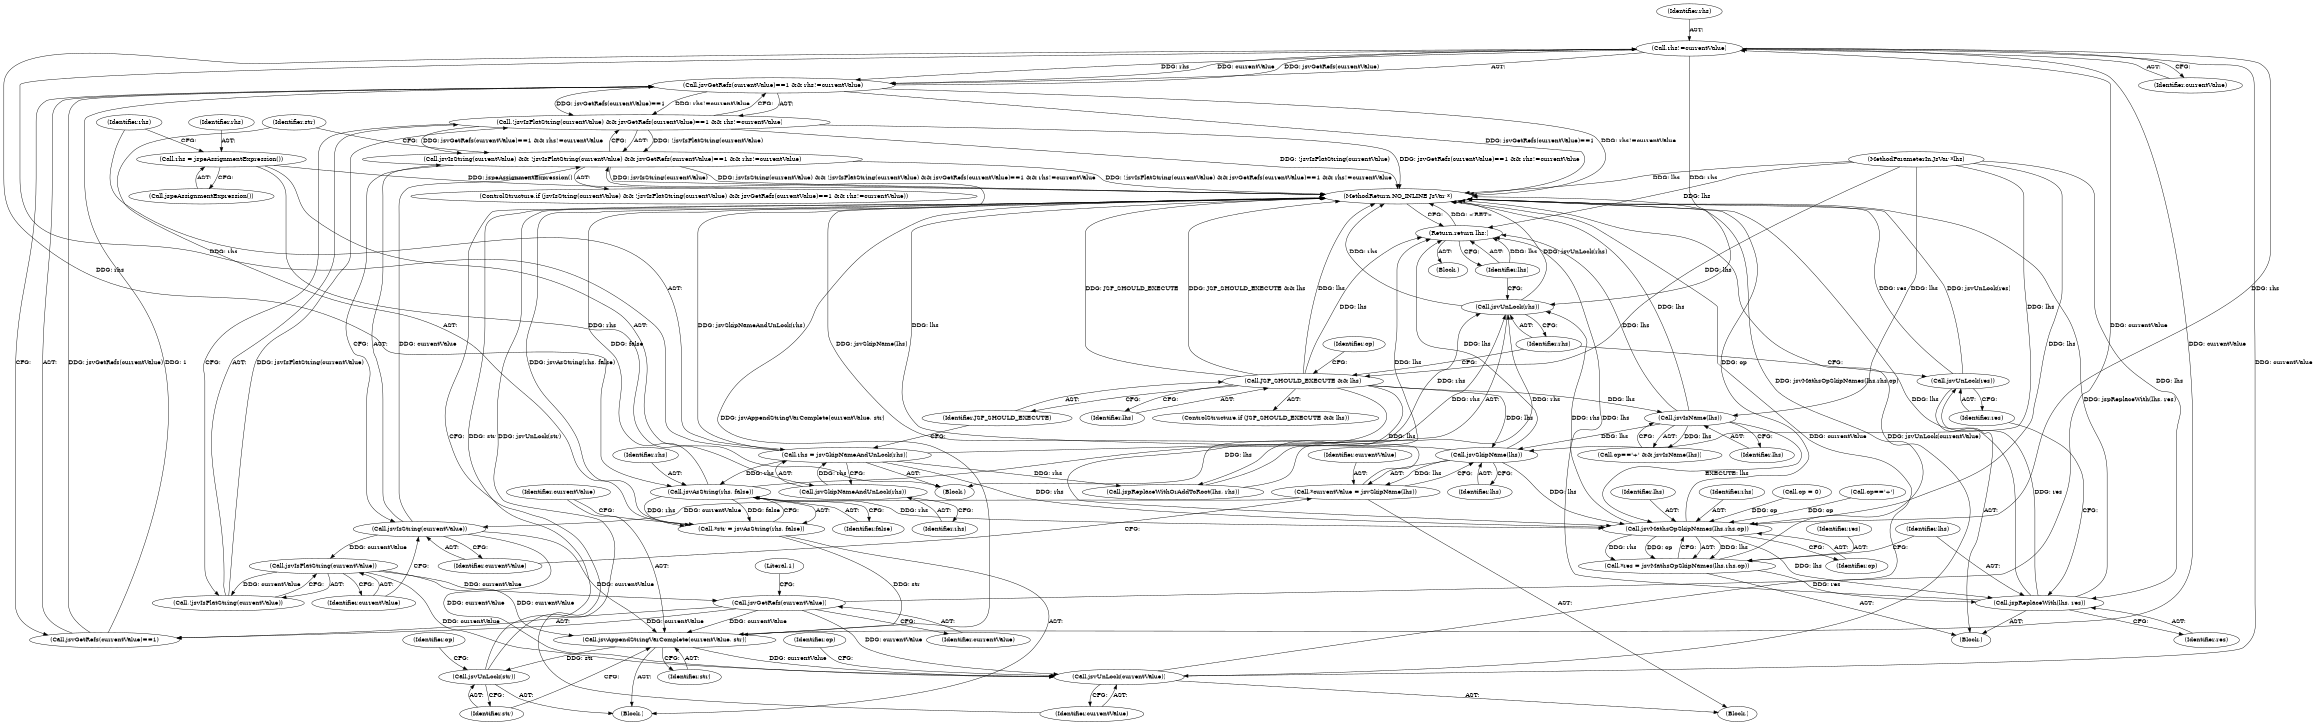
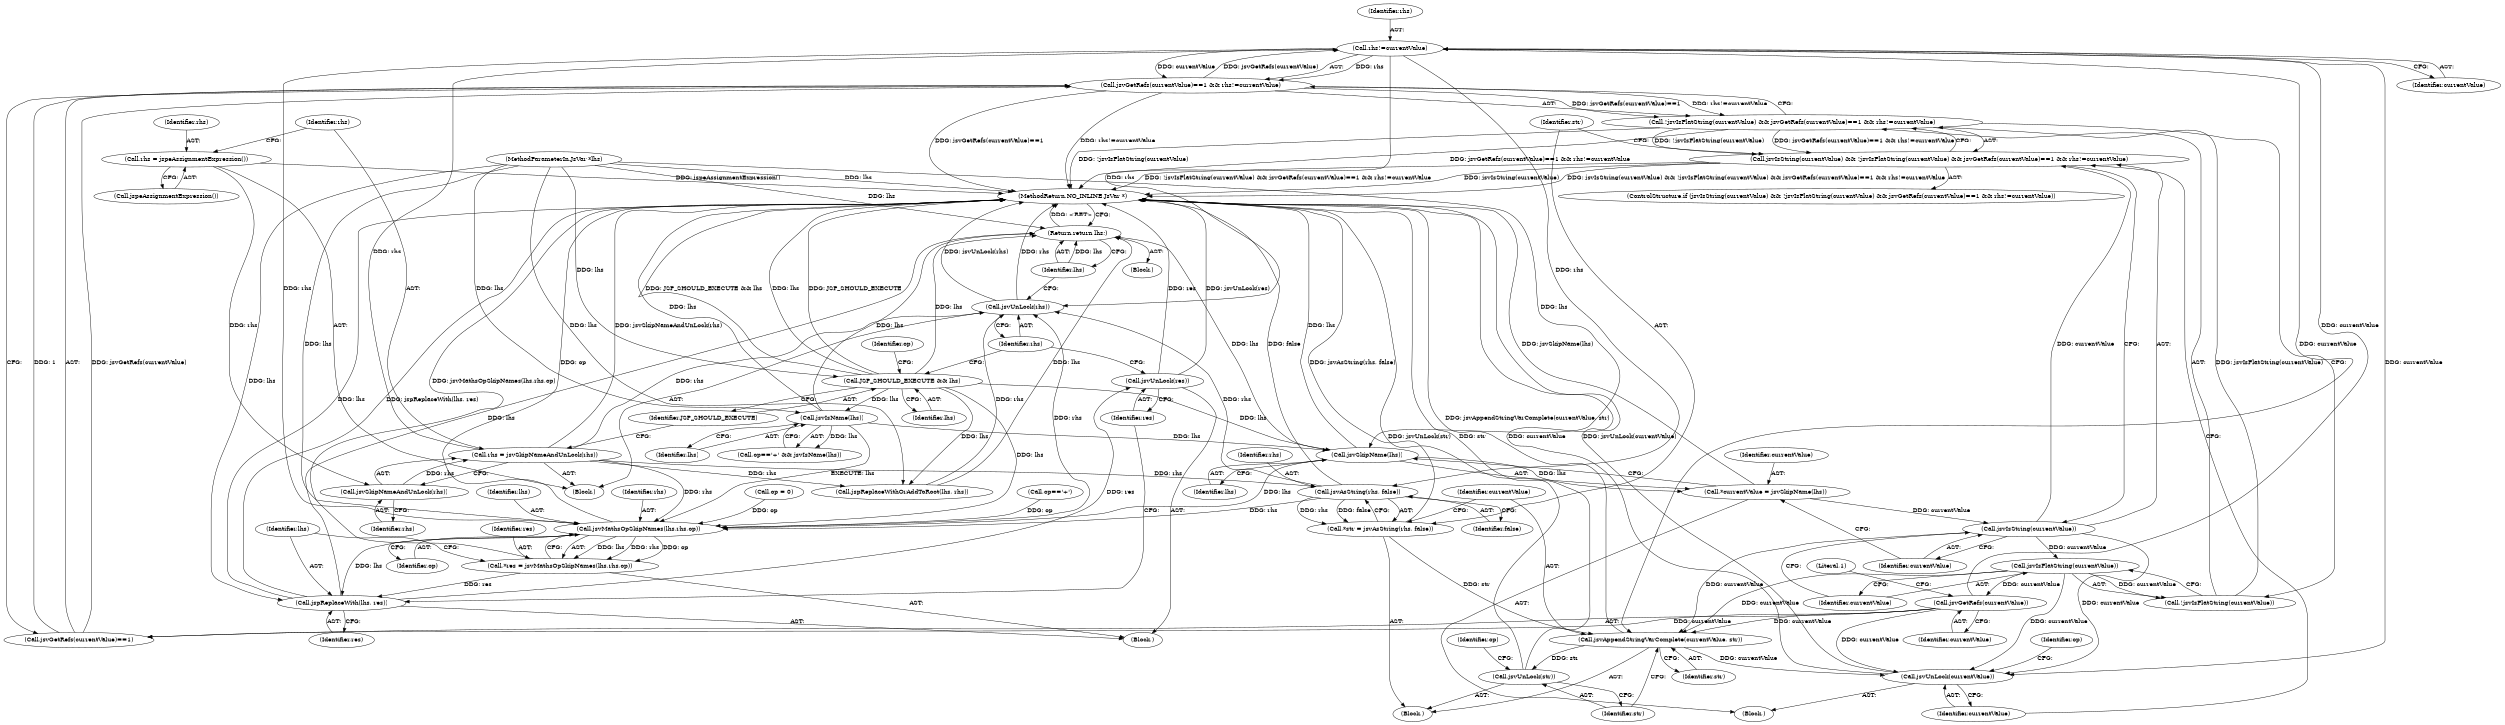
edge "(MethodParameterIn,JsVar *lhs)" -> "(Call,jspReplaceWithOrAddToRoot(lhs, rhs))": added, label "DDG: lhs"
node "(ControlStructure,if (JSP_SHOULD_EXECUTE && lhs))": removed
